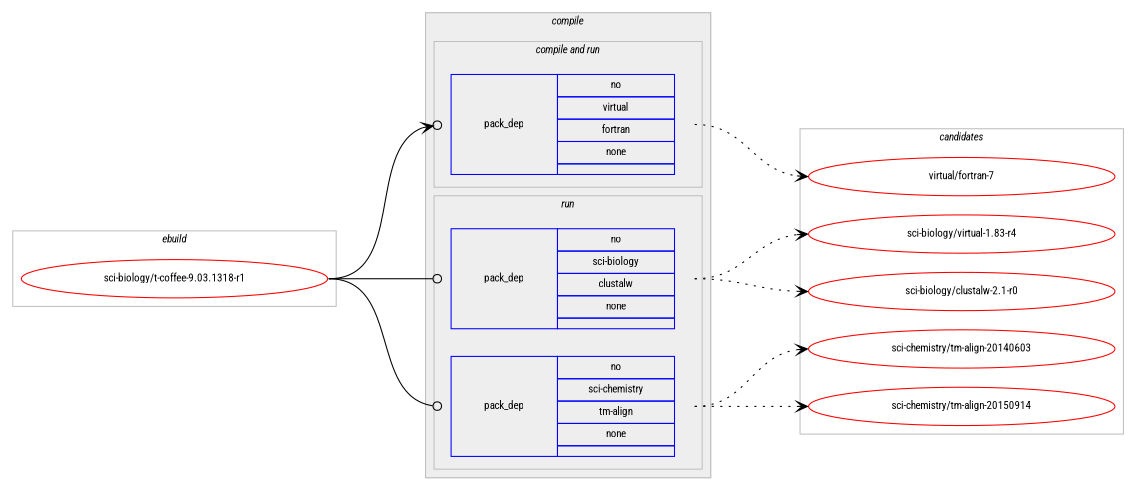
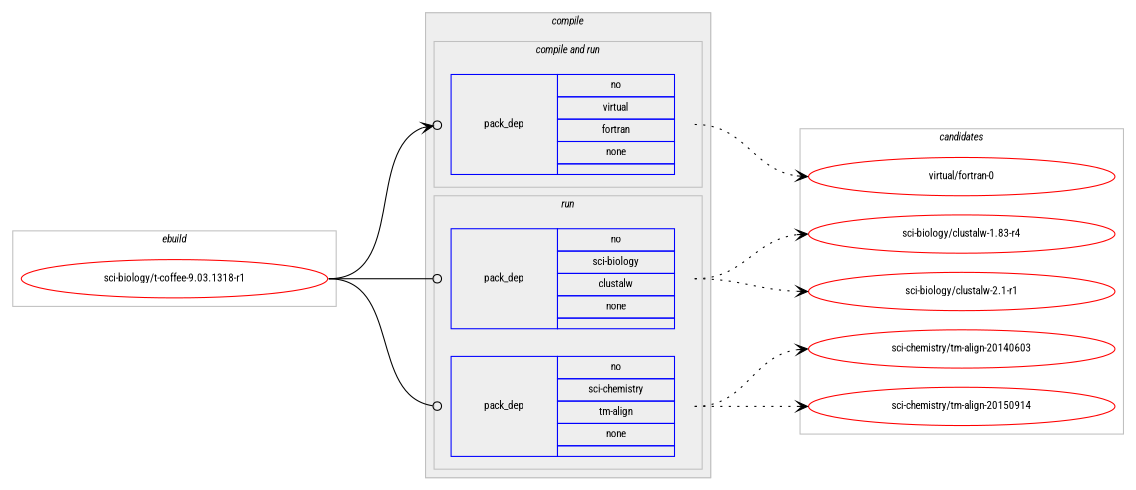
node "virtual/fortran-7": label "virtual/fortran-7" -> "virtual/fortran-0"
node "sci-biology/virtual-1.83-r4": label "sci-biology/virtual-1.83-r4" -> "sci-biology/clustalw-1.83-r4"
node "sci-biology/clustalw-2.1-r0": label "sci-biology/clustalw-2.1-r0" -> "sci-biology/clustalw-2.1-r1"
